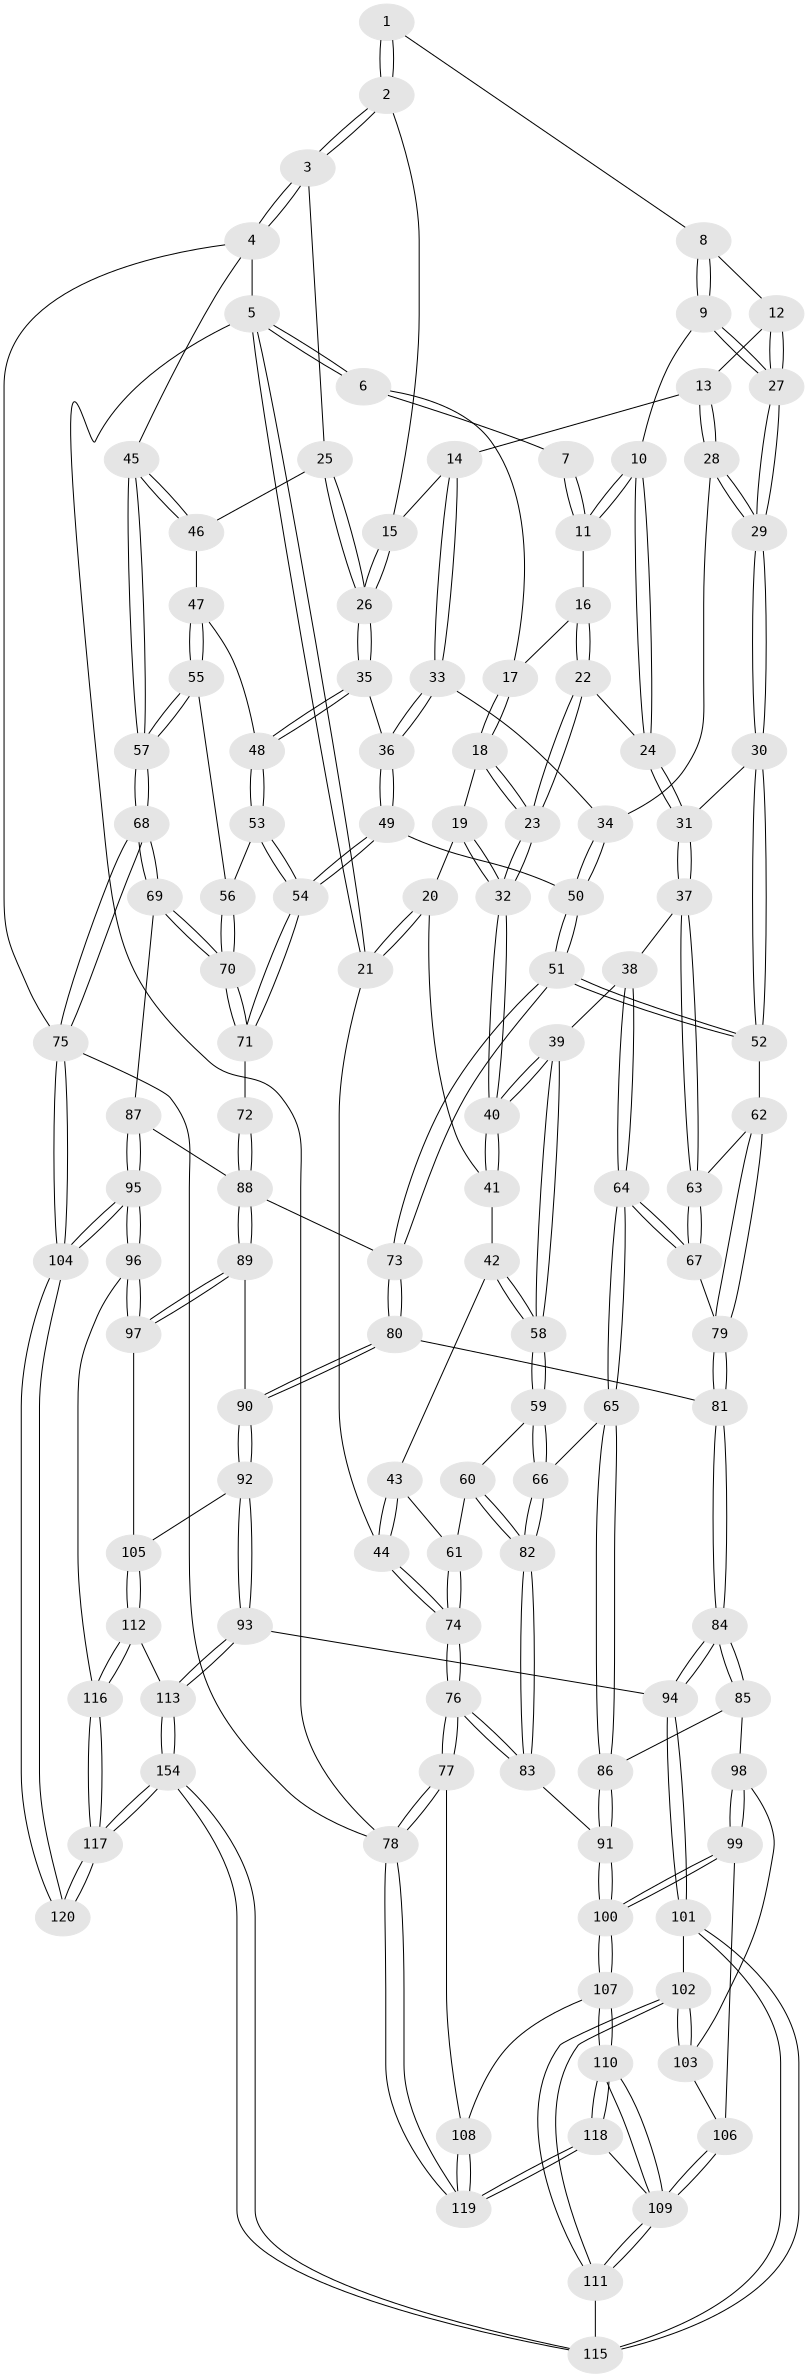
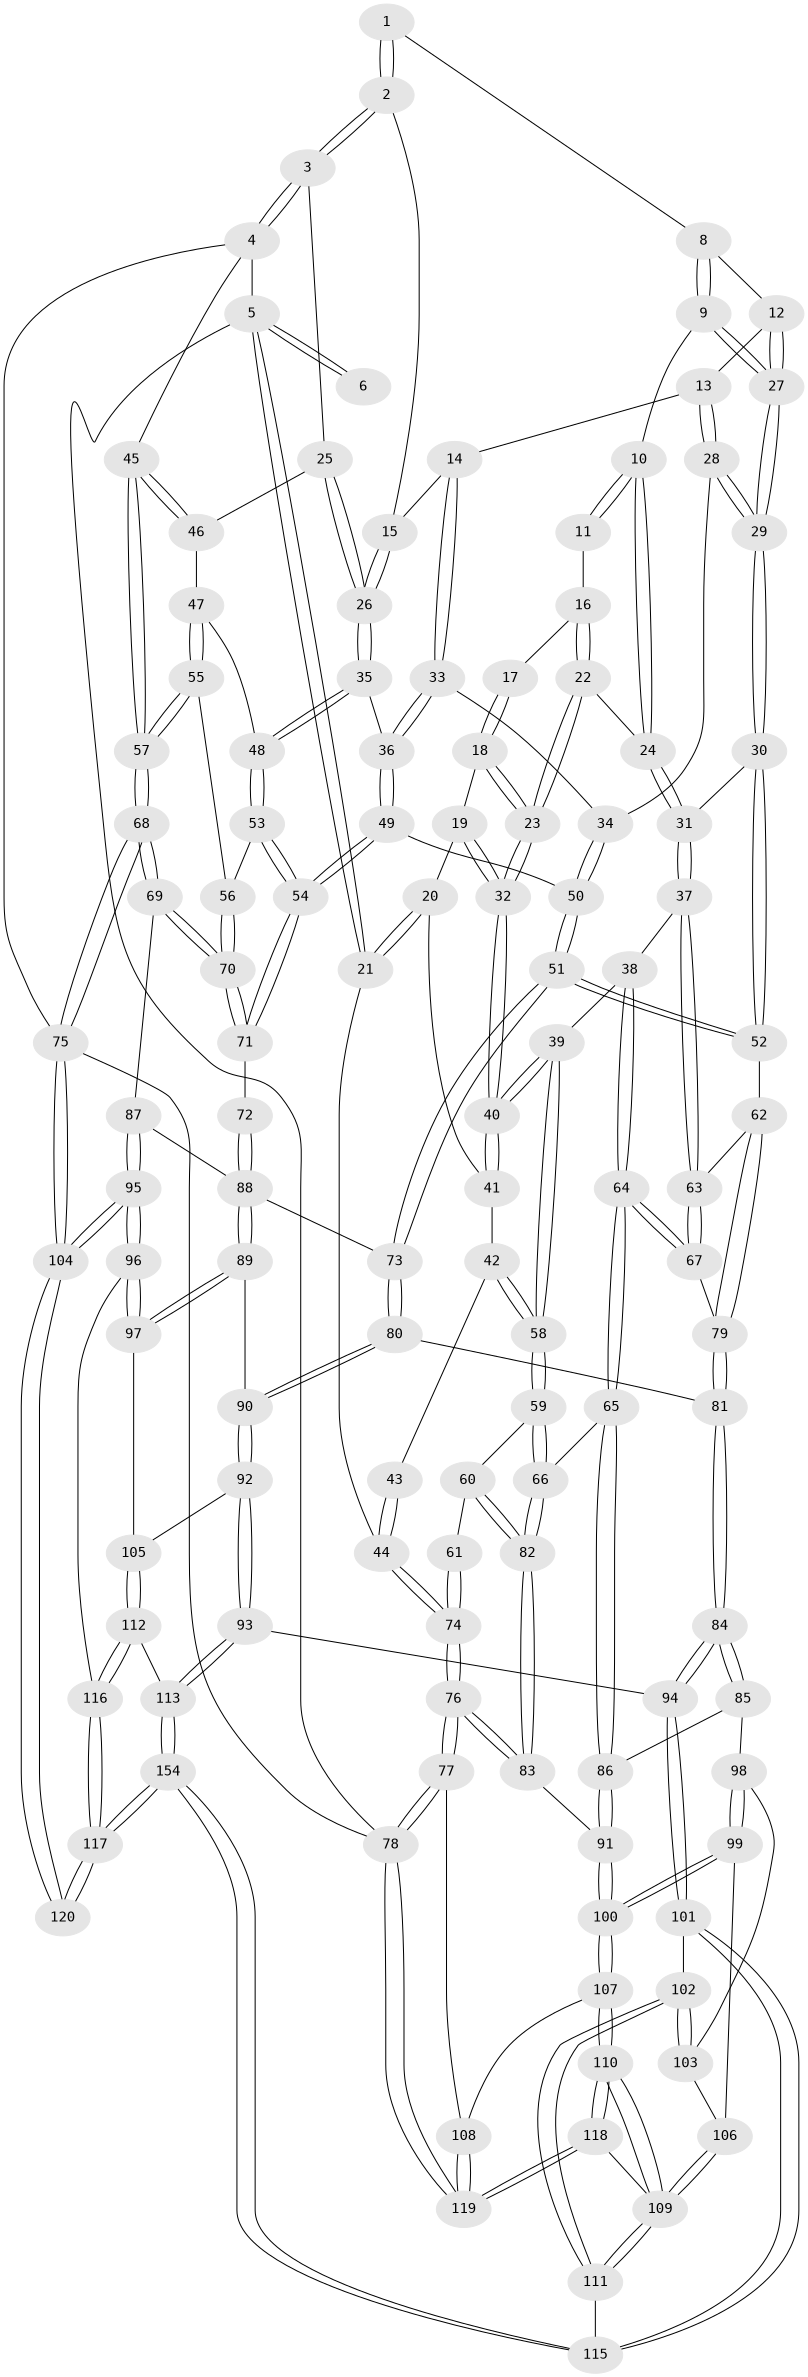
node "7": removed
edge "6" -- "17": removed
edge "43" -- "61": removed
